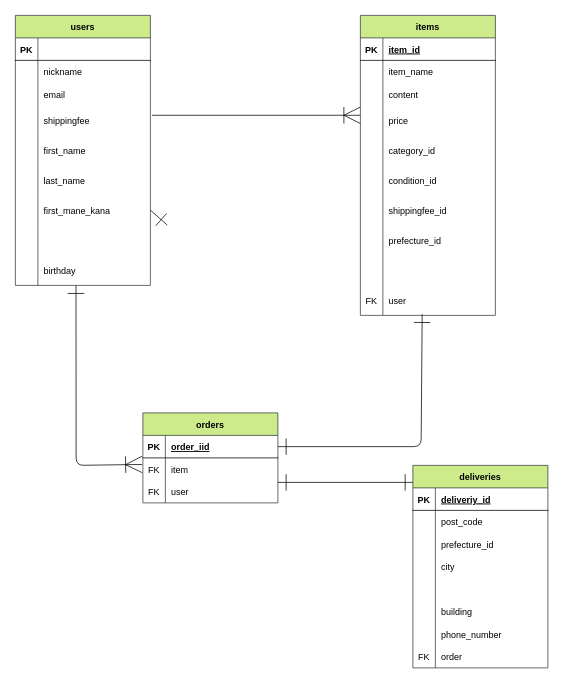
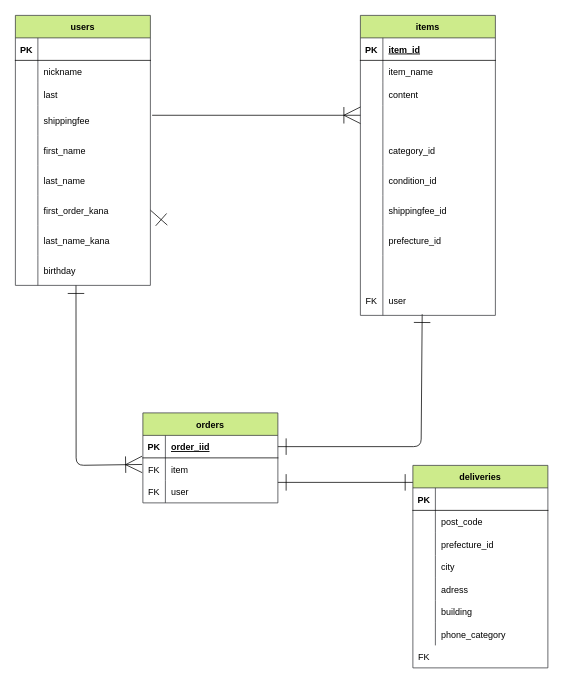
node "email": label "email" -> "last"
node "price": removed
node "first_mane_kana": label "first_mane_kana" -> "first_order_kana"
node "last_name_kana": added
node "deliveriy_id": removed
node "adress": added
node "phone_number": label "phone_number" -> "phone_category"
node "order": removed
